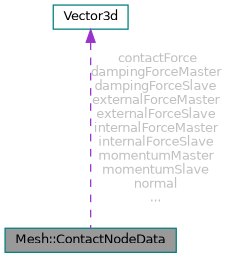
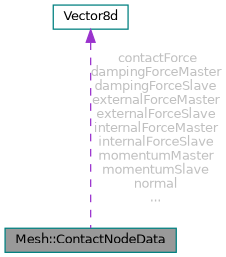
node "Vector3d": label "Vector3d" -> "Vector8d"
